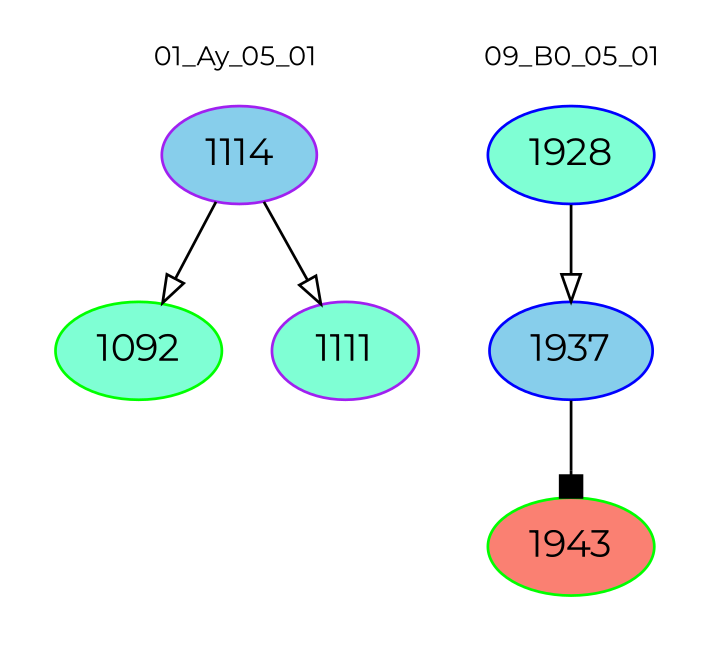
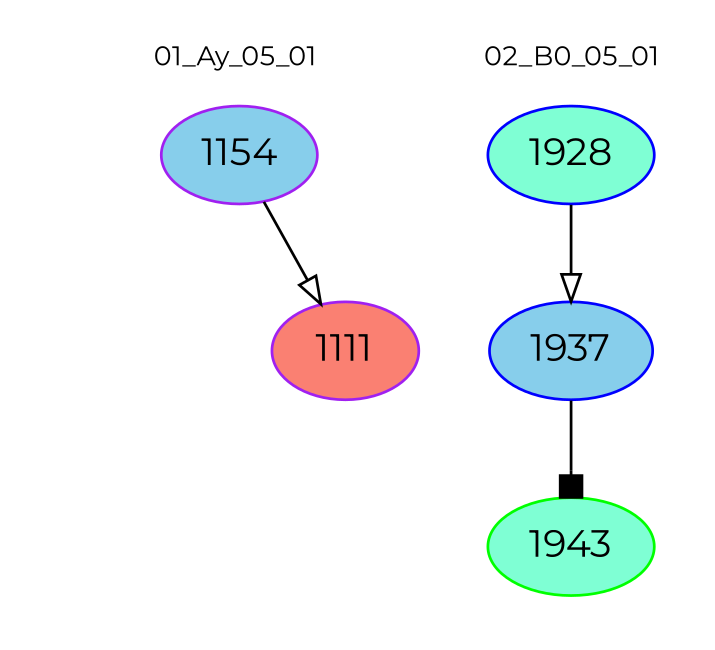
cluster "09_B0_05_01": label "09_B0_05_01" -> "02_B0_05_01"
node "1114": label "1114" -> "1154"
node "1092": removed
node "1111": fillcolor aquamarine -> salmon
node "1943": fillcolor salmon -> aquamarine
